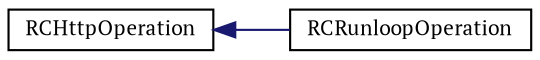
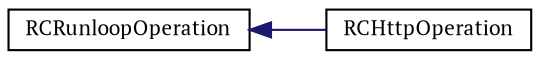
edge "RCRunloopOperation" -> "RCHttpOperation": reversed
